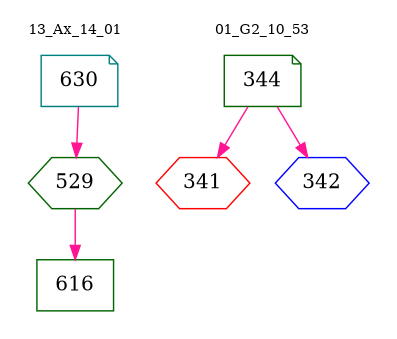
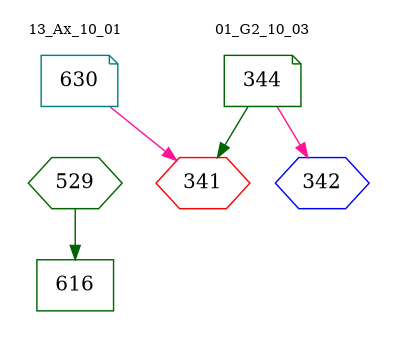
cluster "13_Ax_14_01": label "13_Ax_14_01" -> "13_Ax_10_01"
cluster "01_G2_10_53": label "01_G2_10_53" -> "01_G2_10_03"
edge "630" -> "529": now "630" -> "341"
edge "344" -> "341": color deeppink -> darkgreen
edge "529" -> "616": color deeppink -> darkgreen
